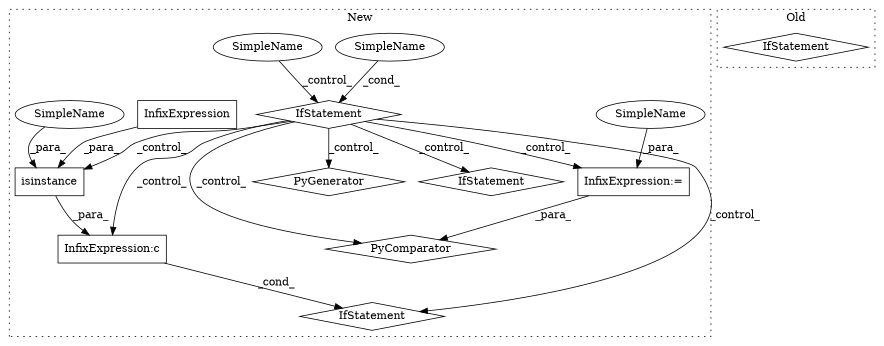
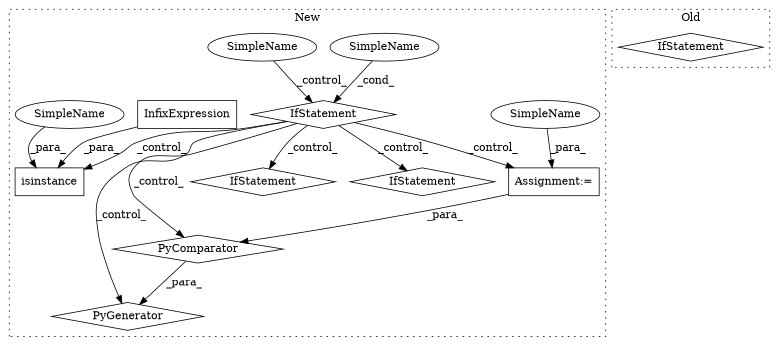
node "InfixExpression:=": label "InfixExpression:=" -> "Assignment:="
node "InfixExpression:c": removed
edge "PyComparator" -> "PyGenerator": added, label "_para_"
